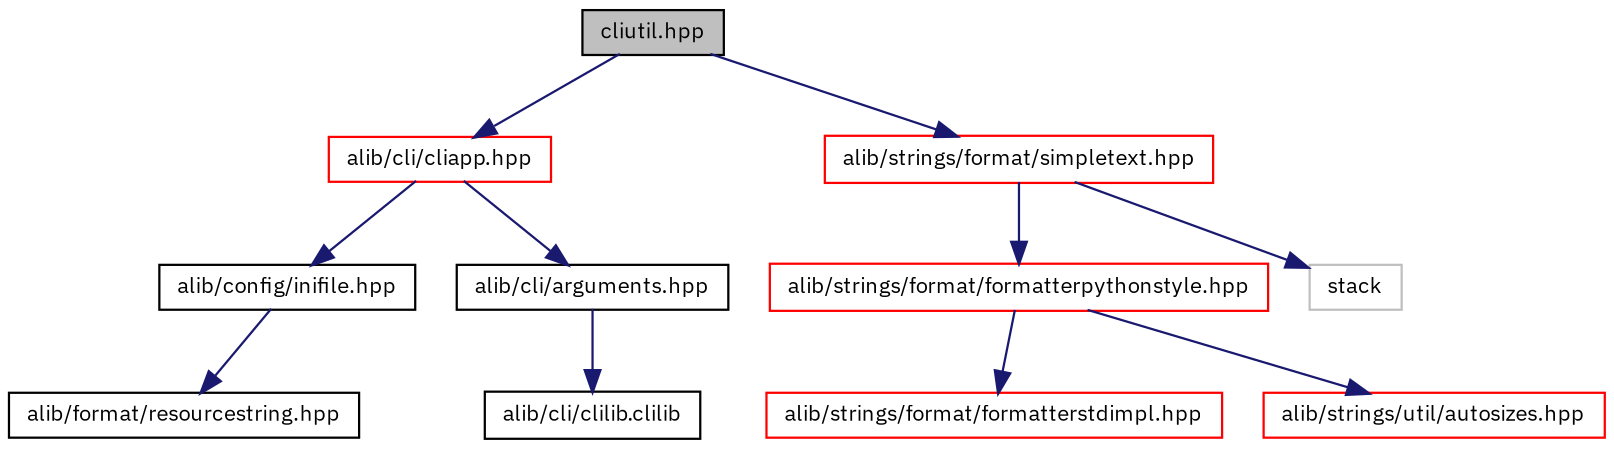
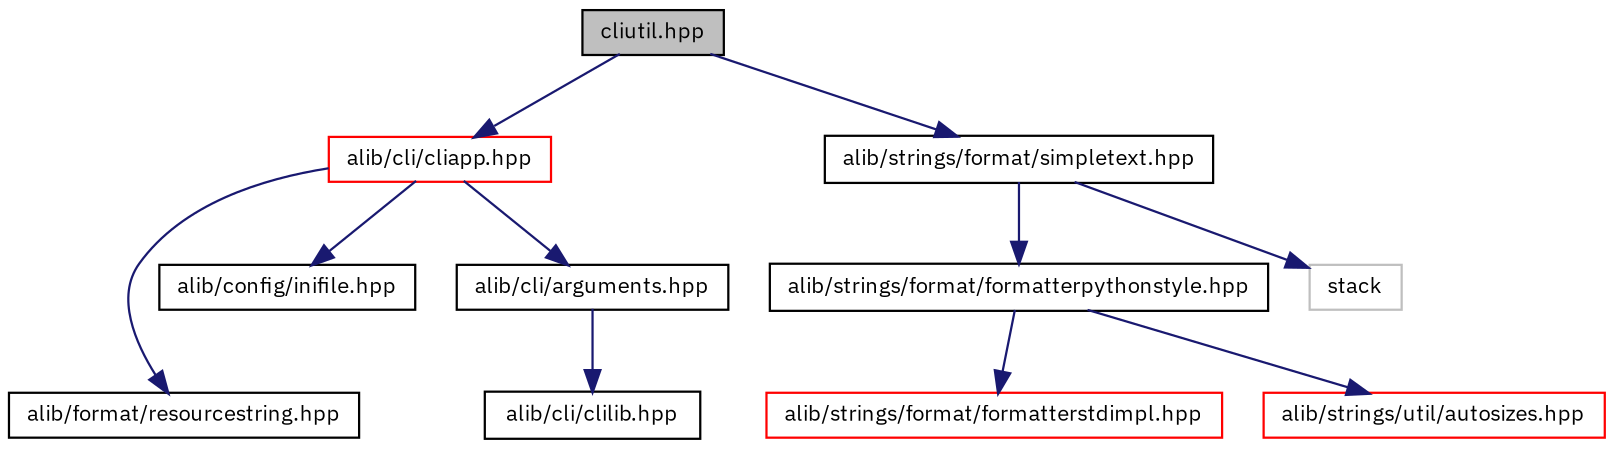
node "alib/strings/format/simpletext.hpp": color red -> black
node "alib/strings/format/formatterpythonstyle.hpp": color red -> black
edge "alib/config/inifile.hpp" -> "alib/format/resourcestring.hpp": now "alib/cli/cliapp.hpp" -> "alib/format/resourcestring.hpp"
node "alib/cli/clilib.clilib": label "alib/cli/clilib.clilib" -> "alib/cli/clilib.hpp"
